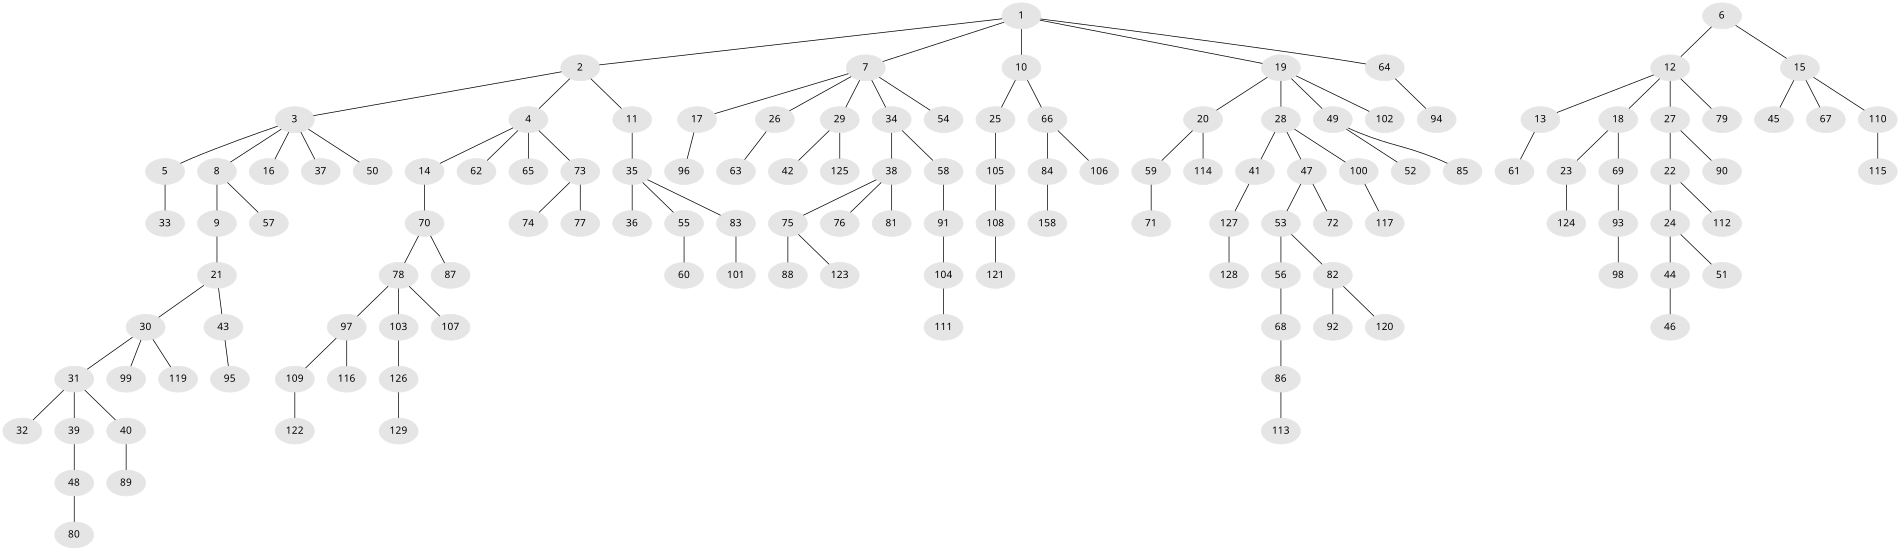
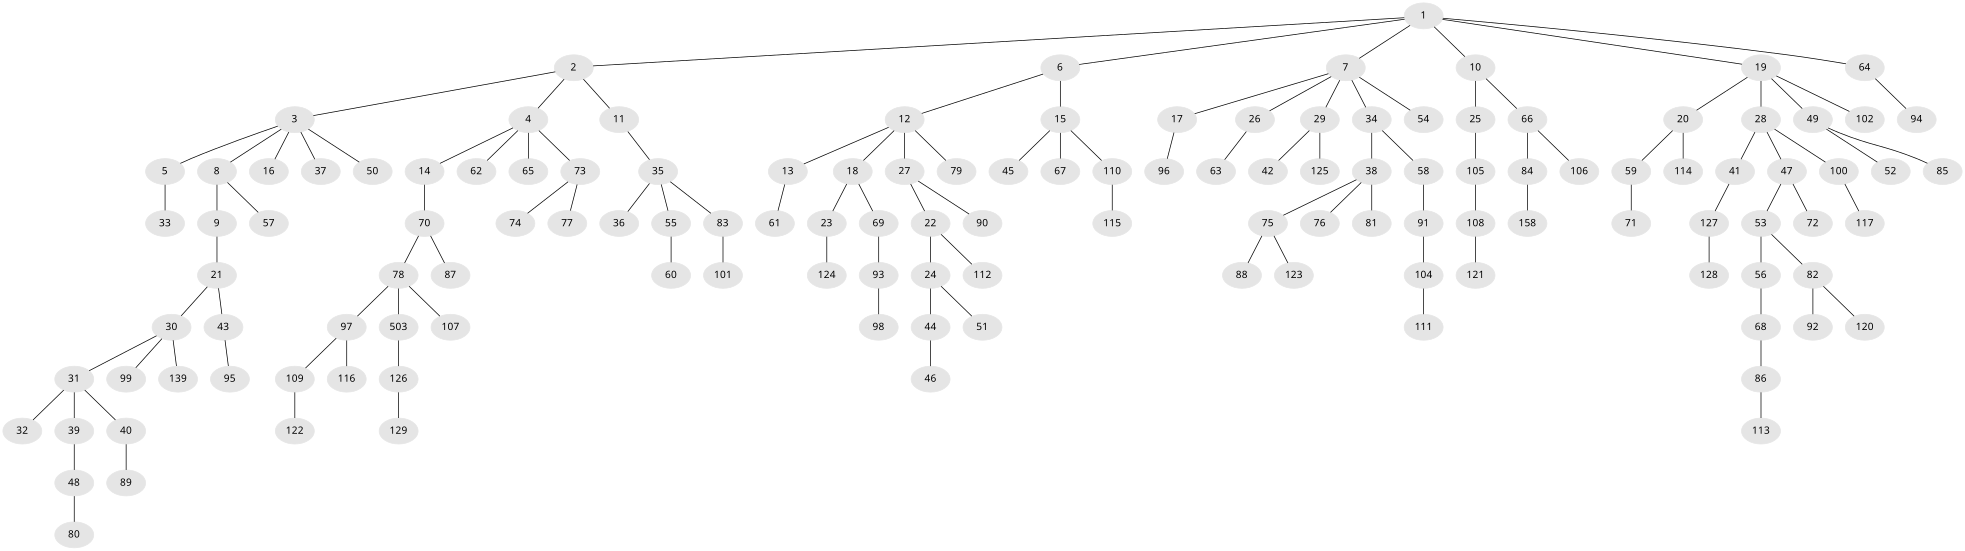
edge "1" -- "6": added
node "103": label "103" -> "503"
node "119": label "119" -> "139"
